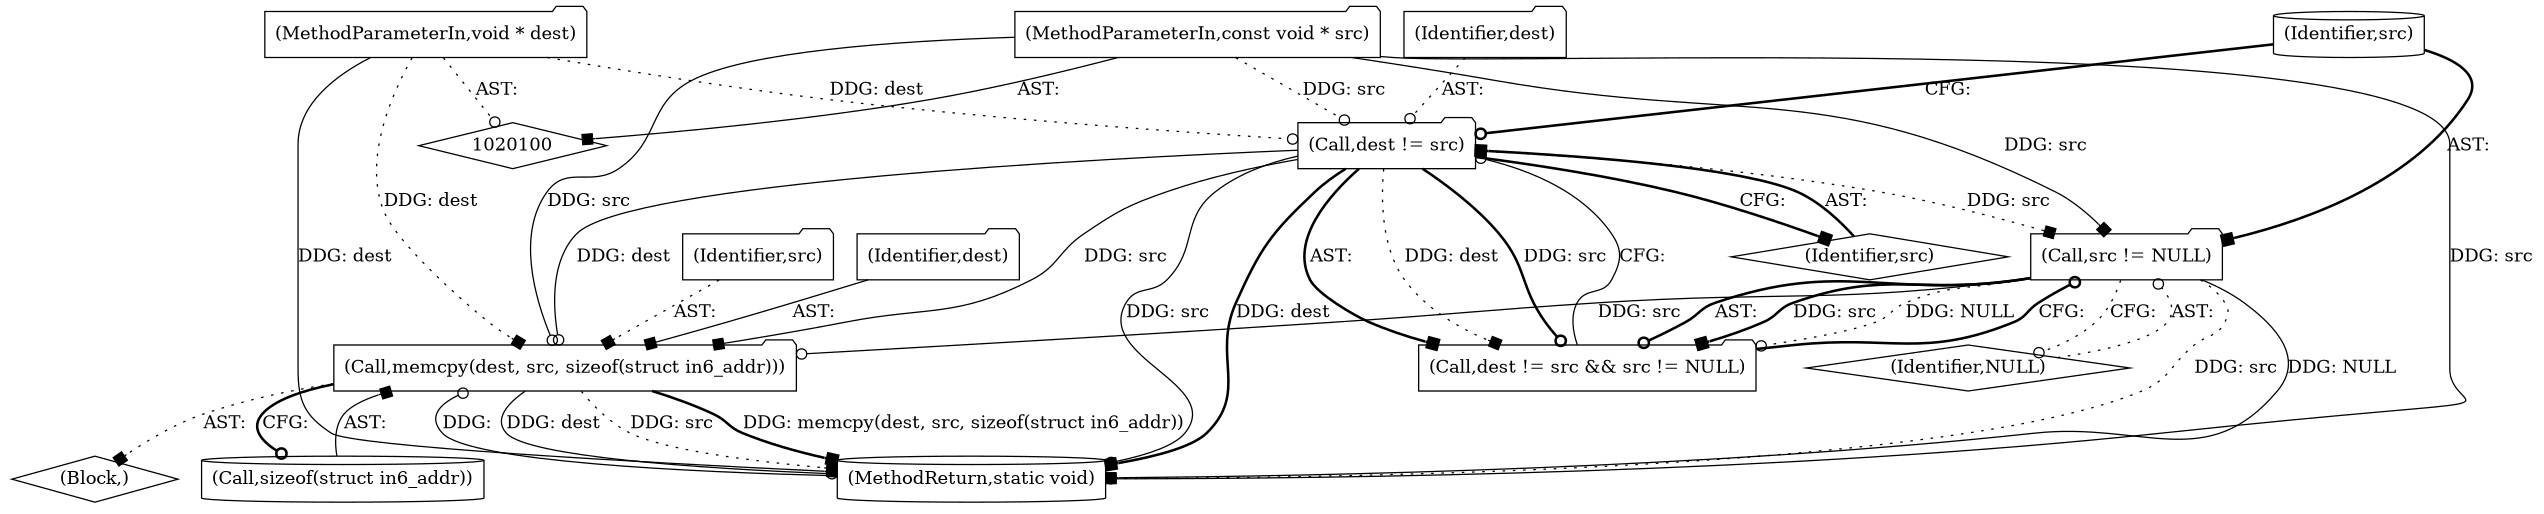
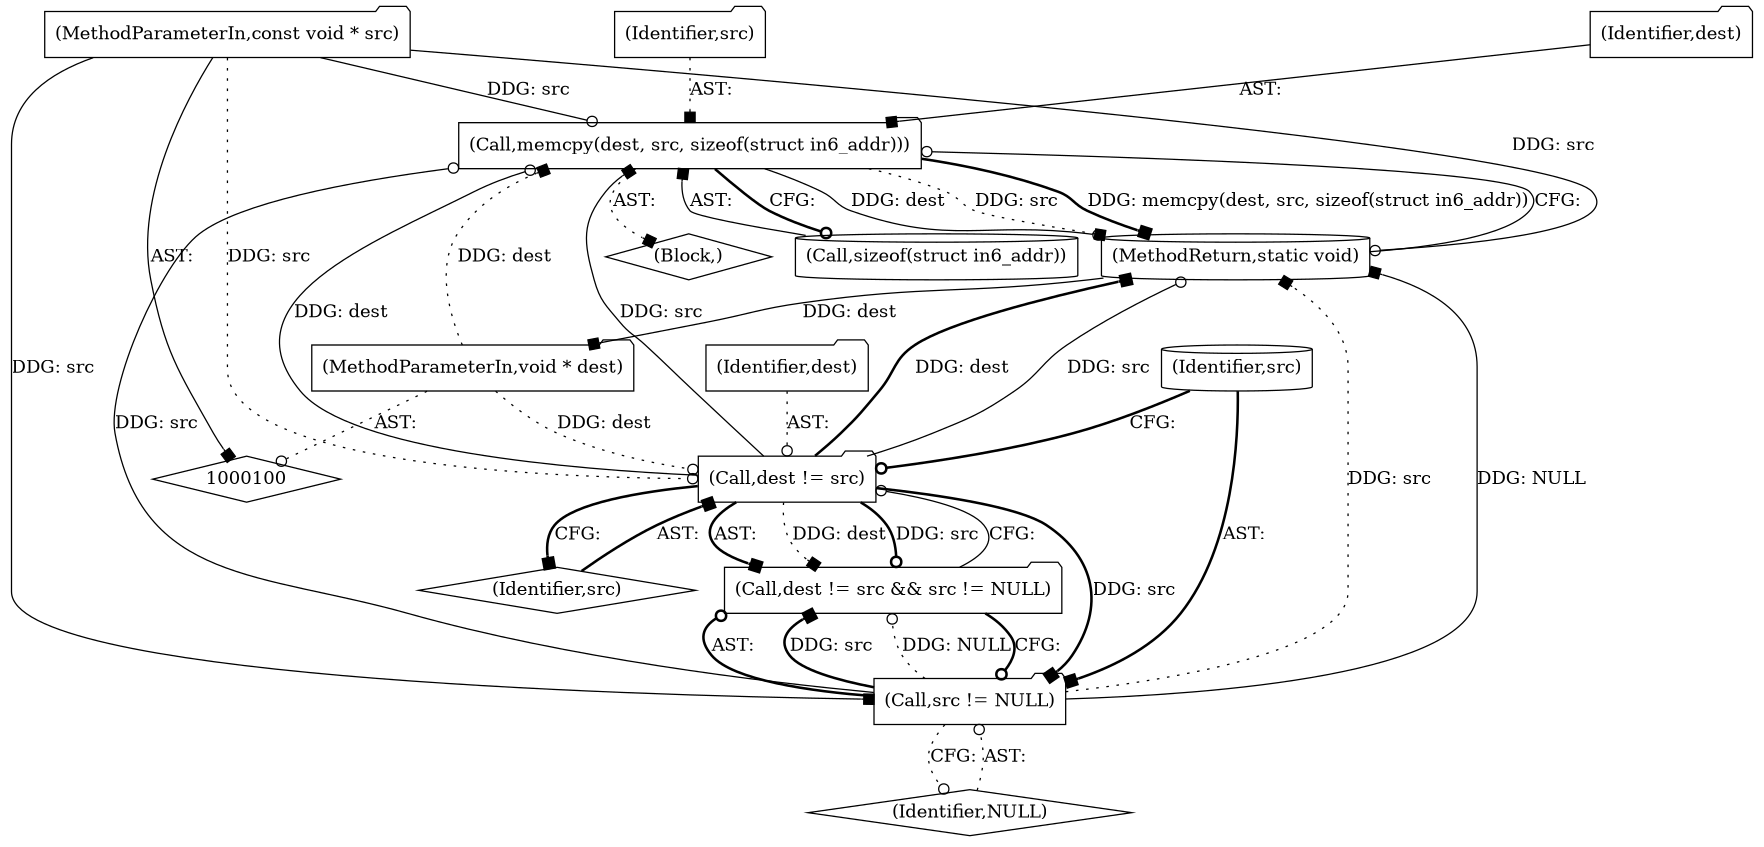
node "1020100": label "1020100" -> "1000100"
edge "(Call,dest != src)" -> "(Call,src != NULL)": style dotted -> bold
edge "(MethodReturn,static void)" -> "(Call,memcpy(dest, src, sizeof(struct in6_addr)))": label "DDG: " -> "CFG: "
edge "(MethodParameterIn,void * dest)" -> "(MethodReturn,static void)": reversed
